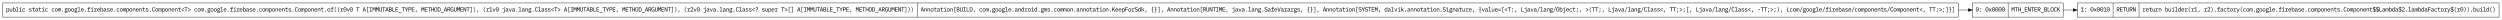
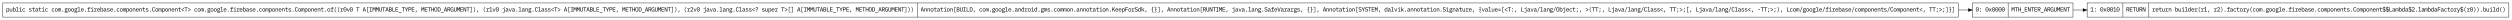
node "0: 0x0000": text "MTH_ENTER_BLOCK" -> "MTH_ENTER_ARGUMENT"
